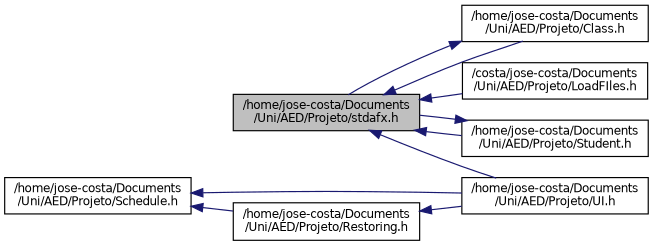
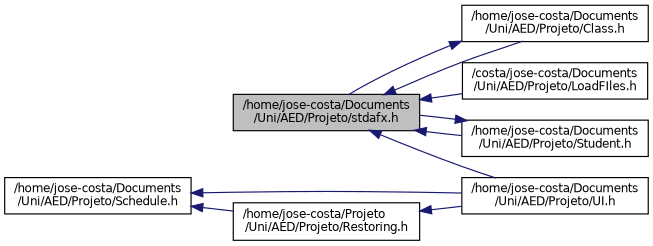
node "/home/jose-costa/Documents /Uni/AED/Projeto/Restoring.h": label "/home/jose-costa/Documents /Uni/AED/Projeto/Restoring.h" -> "/home/jose-costa/Projeto /Uni/AED/Projeto/Restoring.h"
